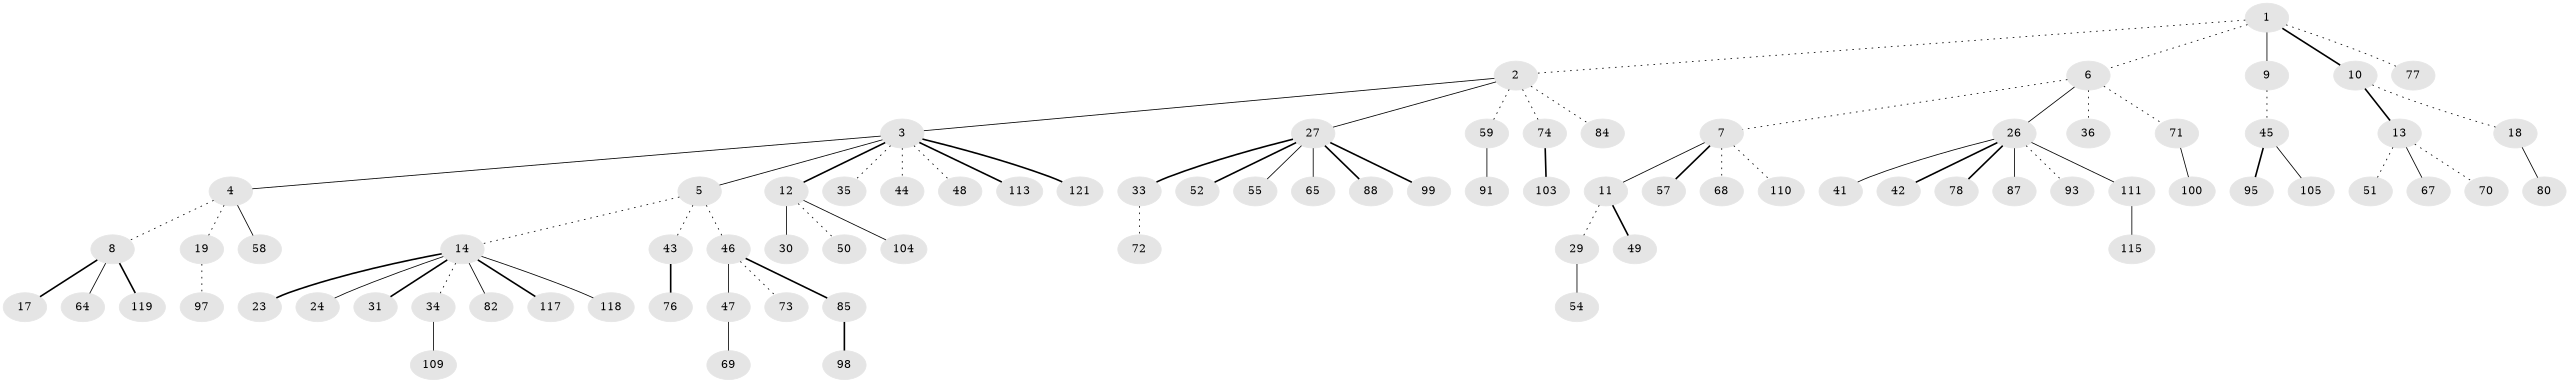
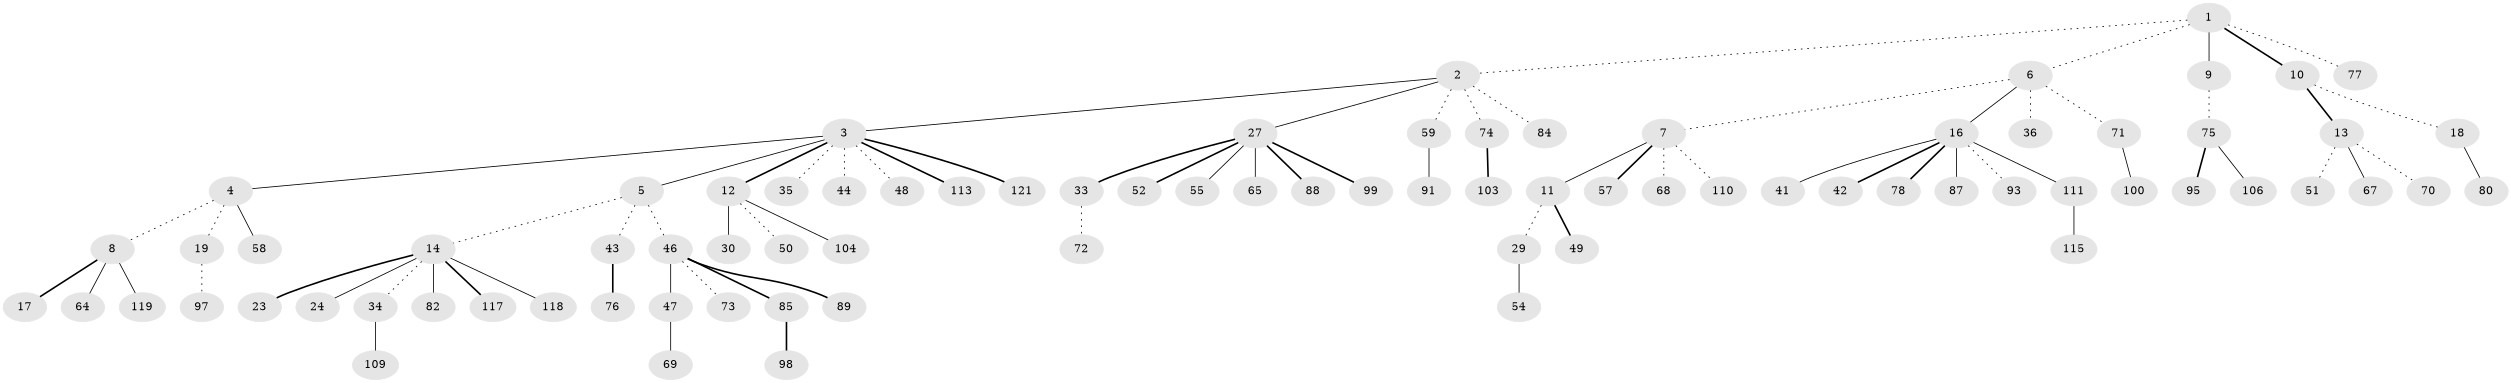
node "26": label "26" -> "16"
node "45": label "45" -> "75"
node "105": label "105" -> "106"
edge "8" -- "119": style bold -> solid
node "31": removed
node "89": added
